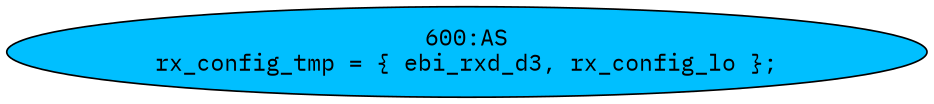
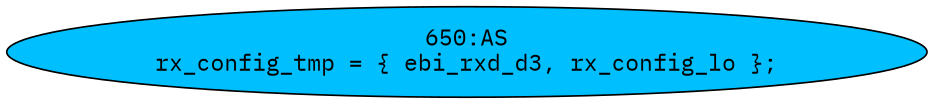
node "600:AS rx_config_tmp = { ebi_rxd_d3, rx_config_lo };": label "600:AS rx_config_tmp = { ebi_rxd_d3, rx_config_lo };" -> "650:AS rx_config_tmp = { ebi_rxd_d3, rx_config_lo };"
